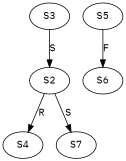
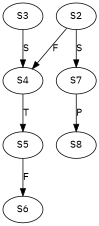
edge "S3" -> "S2": now "S3" -> "S4"
edge "S4" -> "S5": added, label "T"
edge "S2" -> "S4": label "R" -> "F"
node "S8": added
